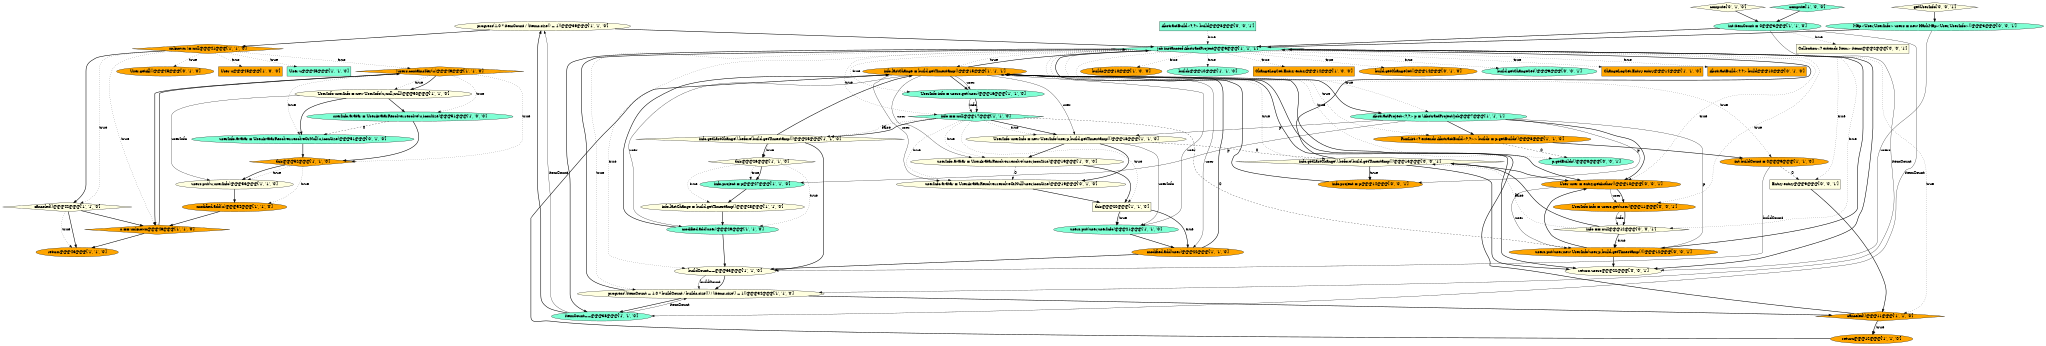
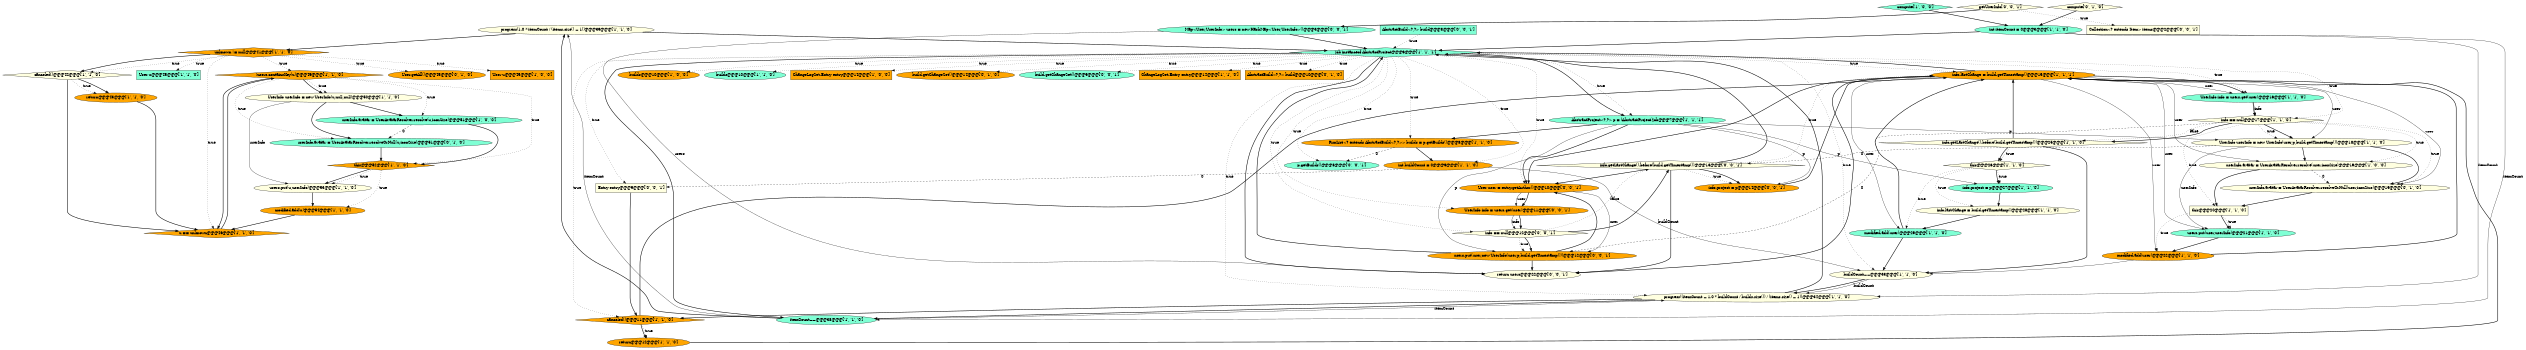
edge "int itemCount = 0@@@3@@@['1', '1', '0']" -> "Collection<? extends Item> items@@@2@@@['0', '0', '1']": now "getUserInfo['0', '0', '1']" -> "Collection<? extends Item> items@@@2@@@['0', '0', '1']"
node "info == null@@@17@@@['1', '1', '0']": fillcolor aquamarine -> lightyellow
edge "this@@@20@@@['1', '1', '0']" -> "modified.add(user)@@@22@@@['1', '1', '0']": style bold -> dotted
edge "u == unknown@@@46@@@['1', '1', '0']" -> "return@@@43@@@['1', '1', '0']": reversed
edge "modified.add(user)@@@22@@@['1', '1', '0']" -> "buildCount++@@@33@@@['1', '1', '0']": style bold -> solid
